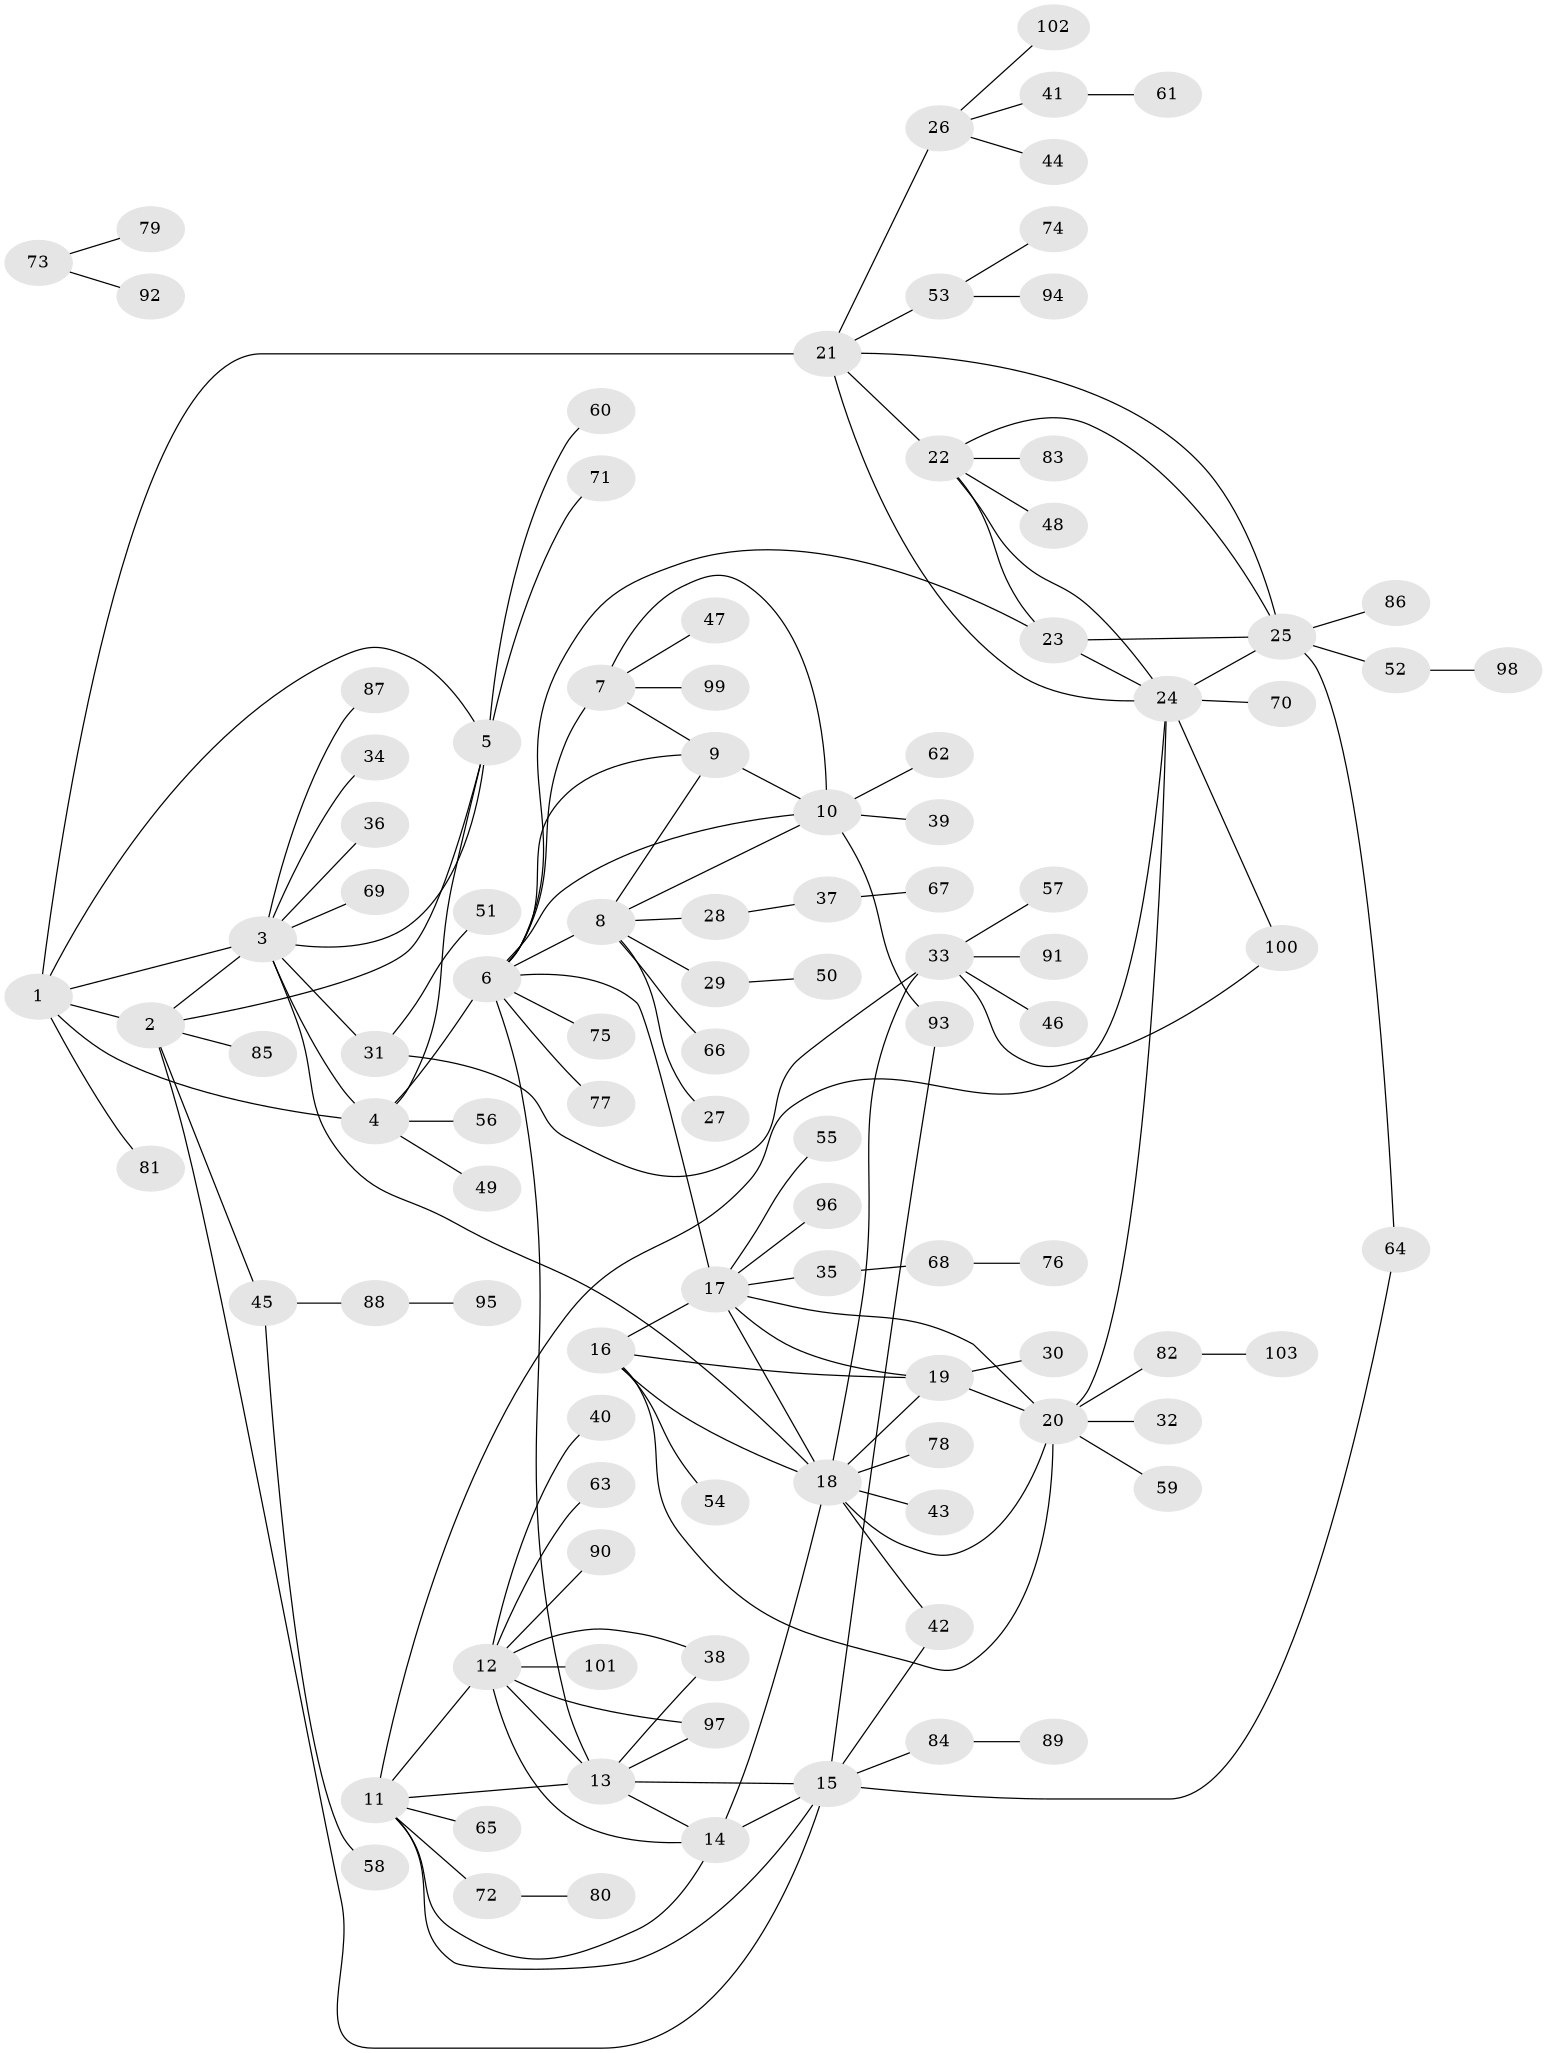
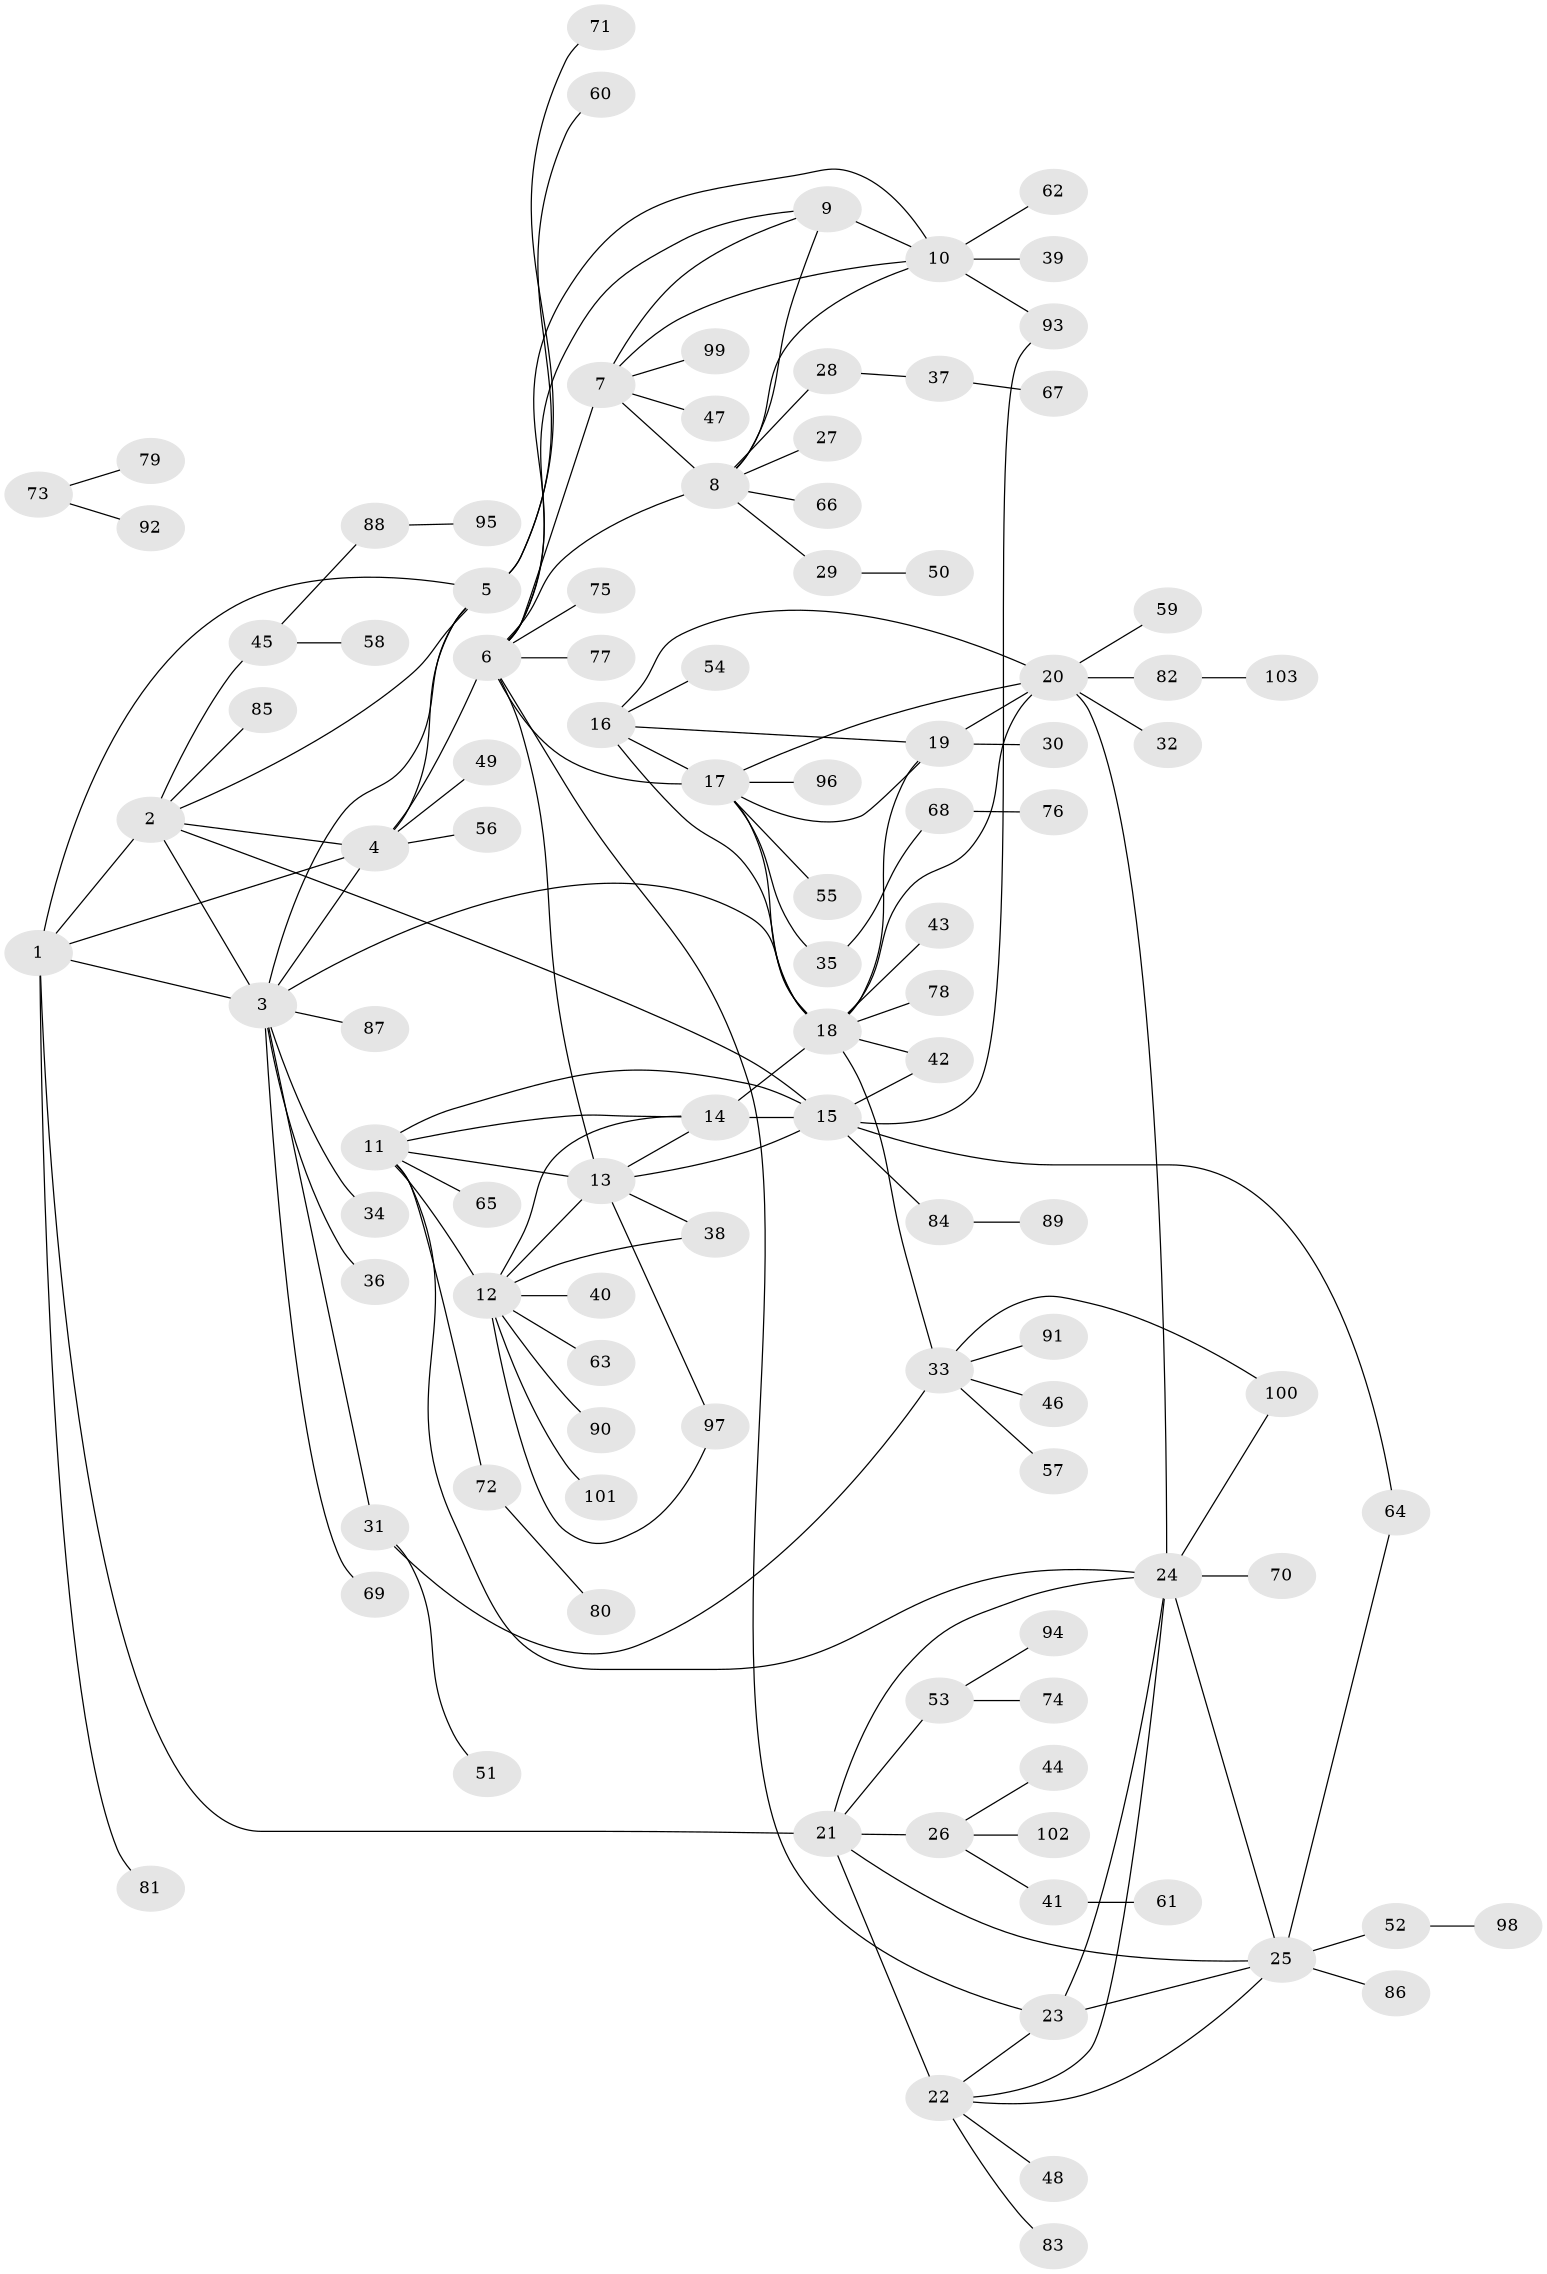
edge "7" -- "8": added
edge "2" -- "4": added
